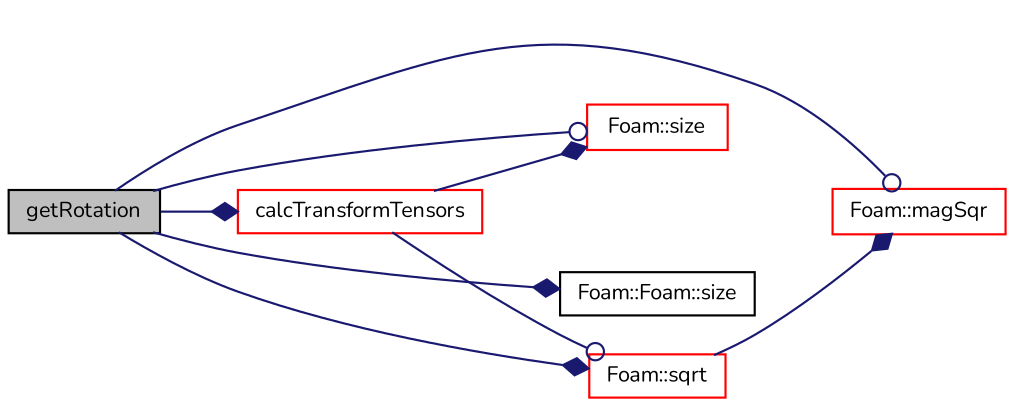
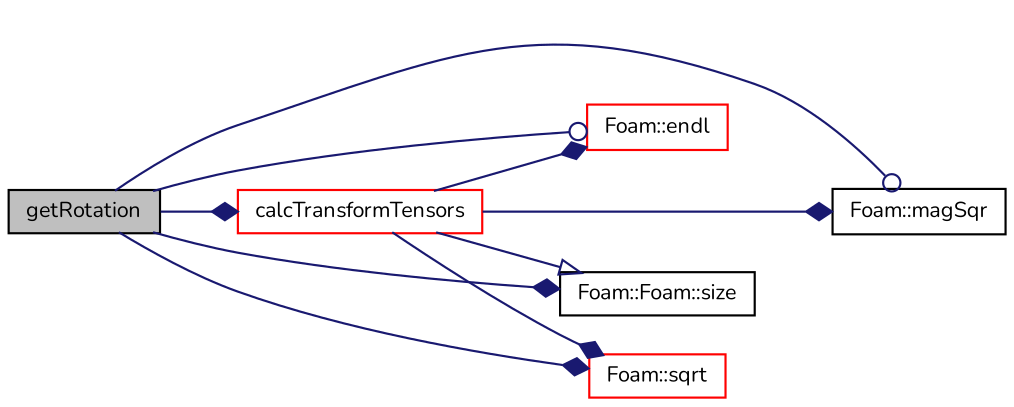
node "Foam::size": label "Foam::size" -> "Foam::endl"
node "Foam::magSqr": color red -> black
edge "calcTransformTensors" -> "Foam::Foam::size": added
edge "calcTransformTensors" -> "Foam::sqrt": arrowhead odot -> diamond
edge "Foam::sqrt" -> "Foam::magSqr": now "calcTransformTensors" -> "Foam::magSqr"
